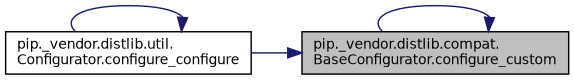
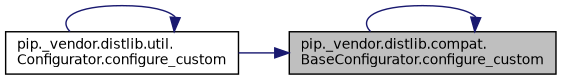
node "pip._vendor.distlib.util. Configurator.configure_configure": label "pip._vendor.distlib.util. Configurator.configure_configure" -> "pip._vendor.distlib.util. Configurator.configure_custom"
